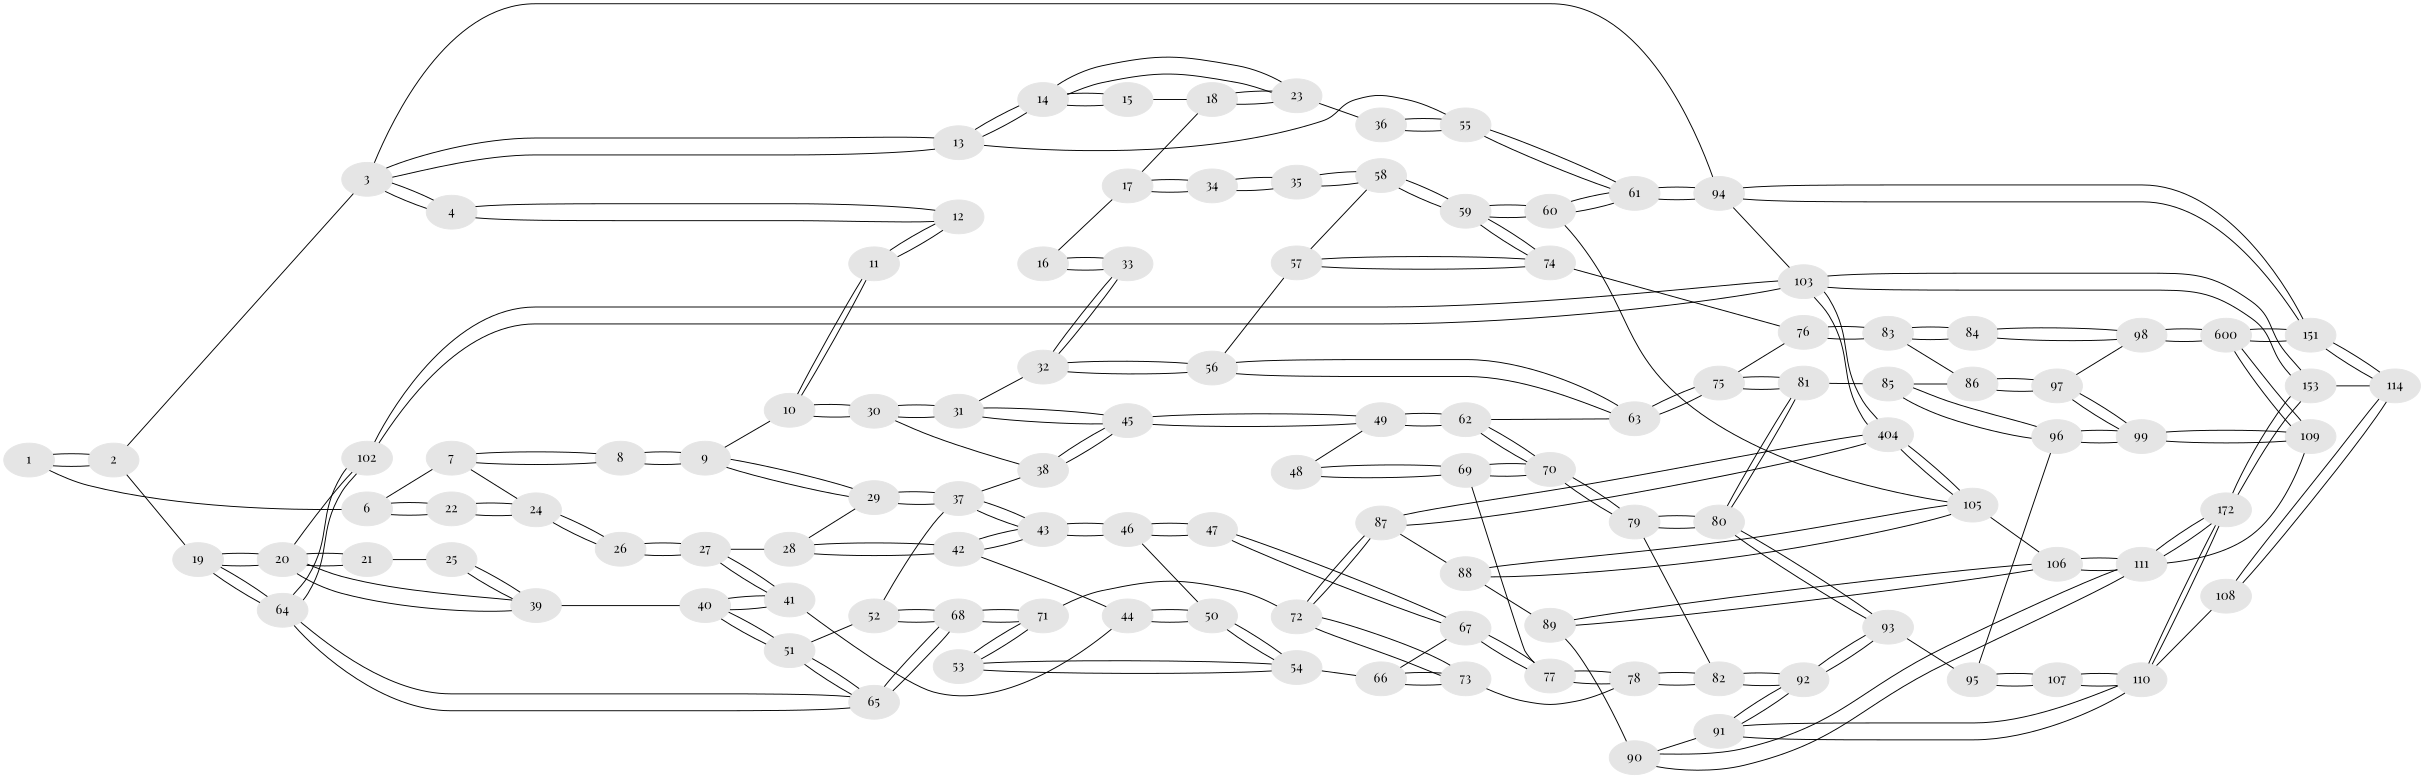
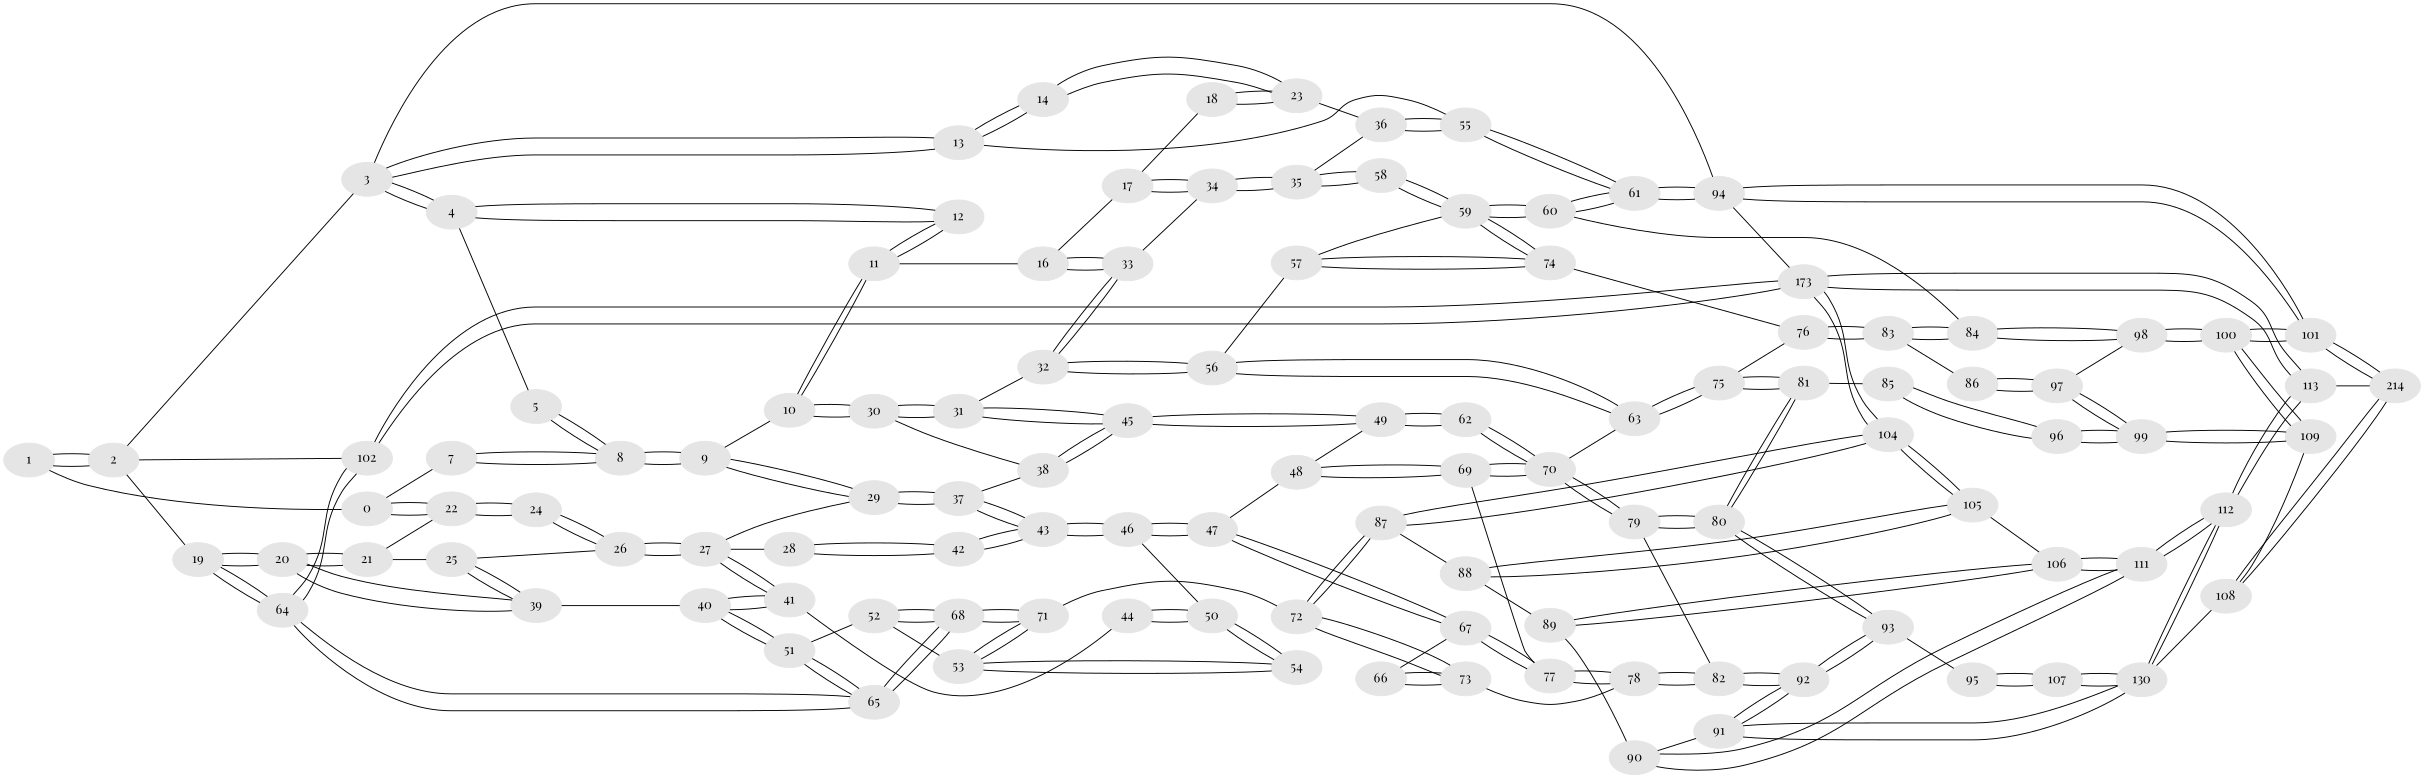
node "15": removed
edge "36" -- "35": added
edge "58" -- "57": now "59" -- "57"
edge "34" -- "33": added
edge "11" -- "16": added
node "103": label "103" -> "173"
node "600": label "600" -> "100"
node "151": label "151" -> "101"
edge "85" -- "86": removed
node "153": label "153" -> "113"
node "114": label "114" -> "214"
node "5": added
edge "63" -- "62": now "63" -- "70"
edge "60" -- "105": now "60" -- "84"
node "404": label "404" -> "104"
edge "7" -- "24": removed
edge "48" -- "47": added
node "6": label "6" -> "0"
node "172": label "172" -> "112"
edge "102" -- "20": now "102" -- "2"
edge "29" -- "28": now "29" -- "27"
edge "109" -- "111": now "109" -- "108"
edge "22" -- "21": added
edge "26" -- "25": added
edge "96" -- "95": removed
edge "37" -- "52": now "53" -- "52"
edge "42" -- "44": removed
edge "54" -- "66": removed
node "110": label "110" -> "130"
